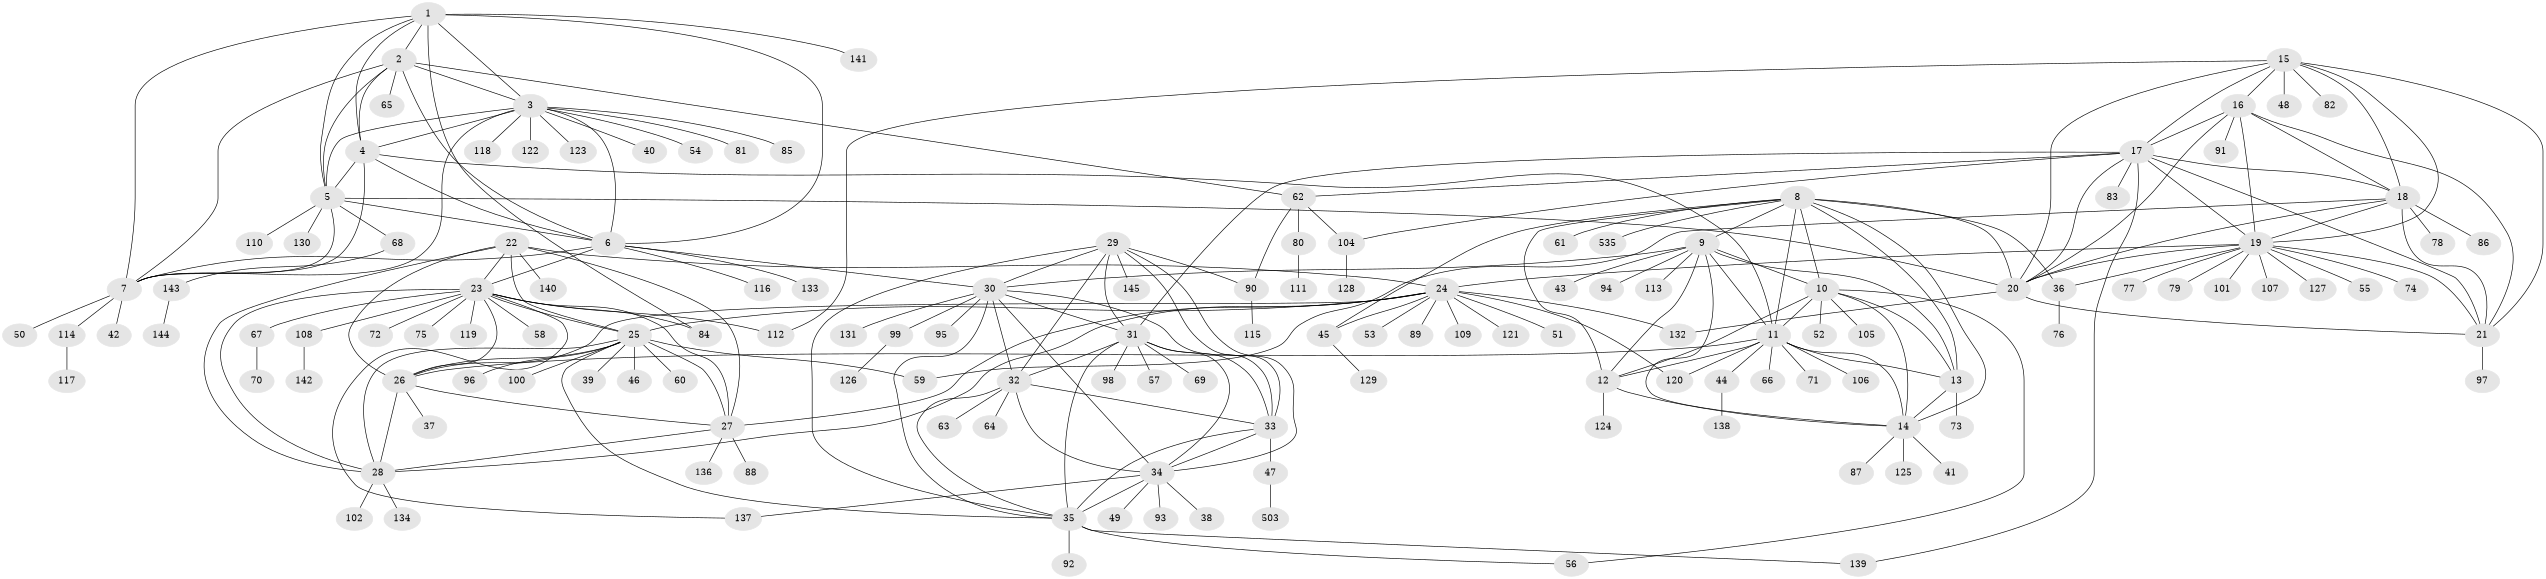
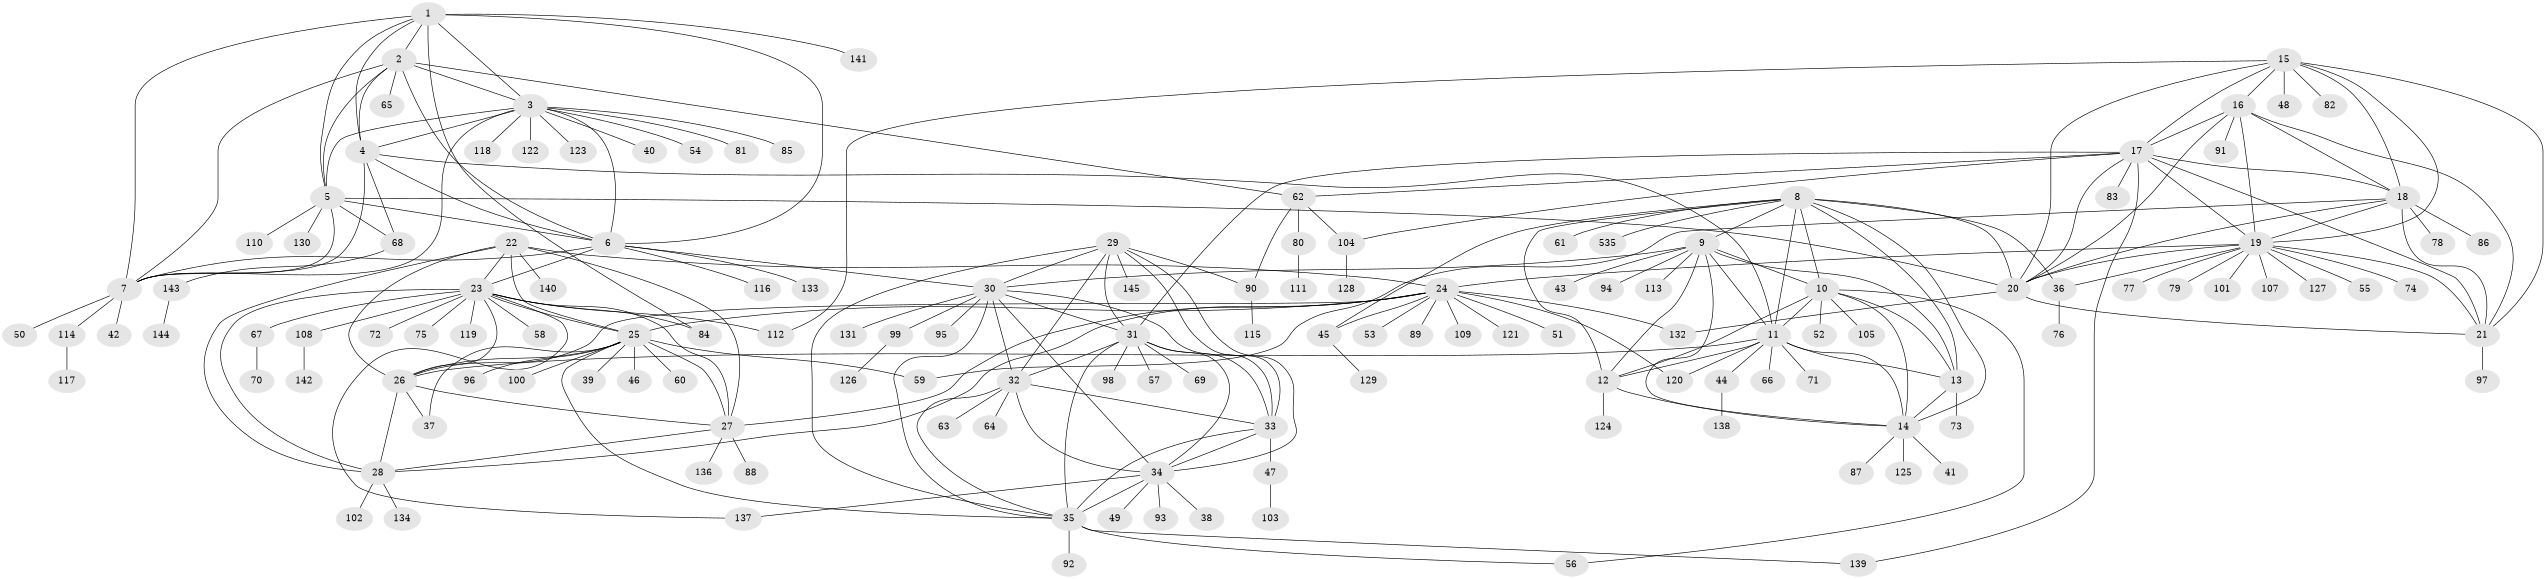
edge "4" -- "5": now "4" -- "68"
edge "25" -- "28": now "25" -- "37"
node "106": removed
node "503": label "503" -> "103"
